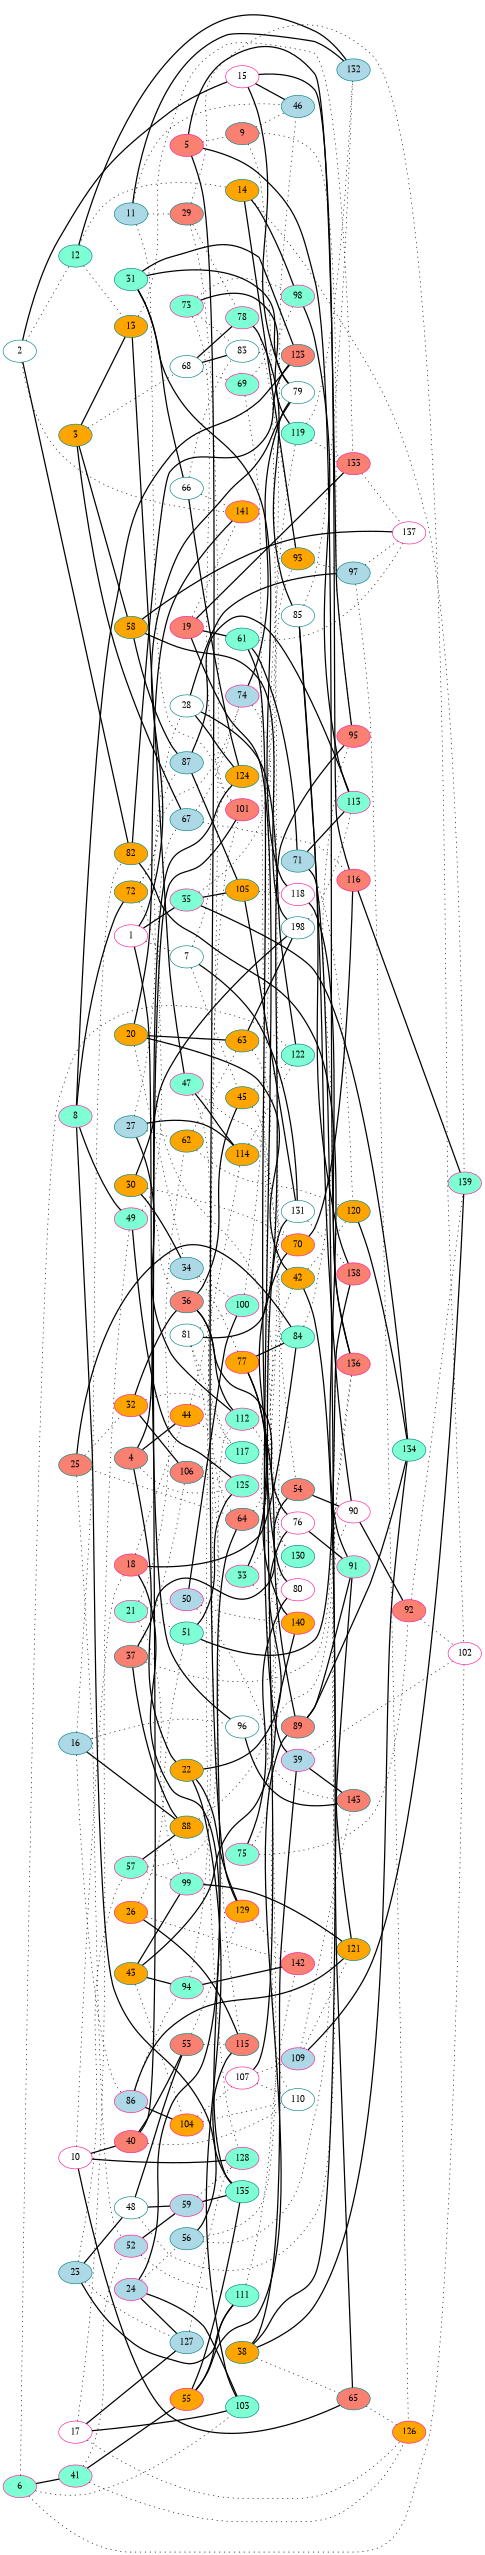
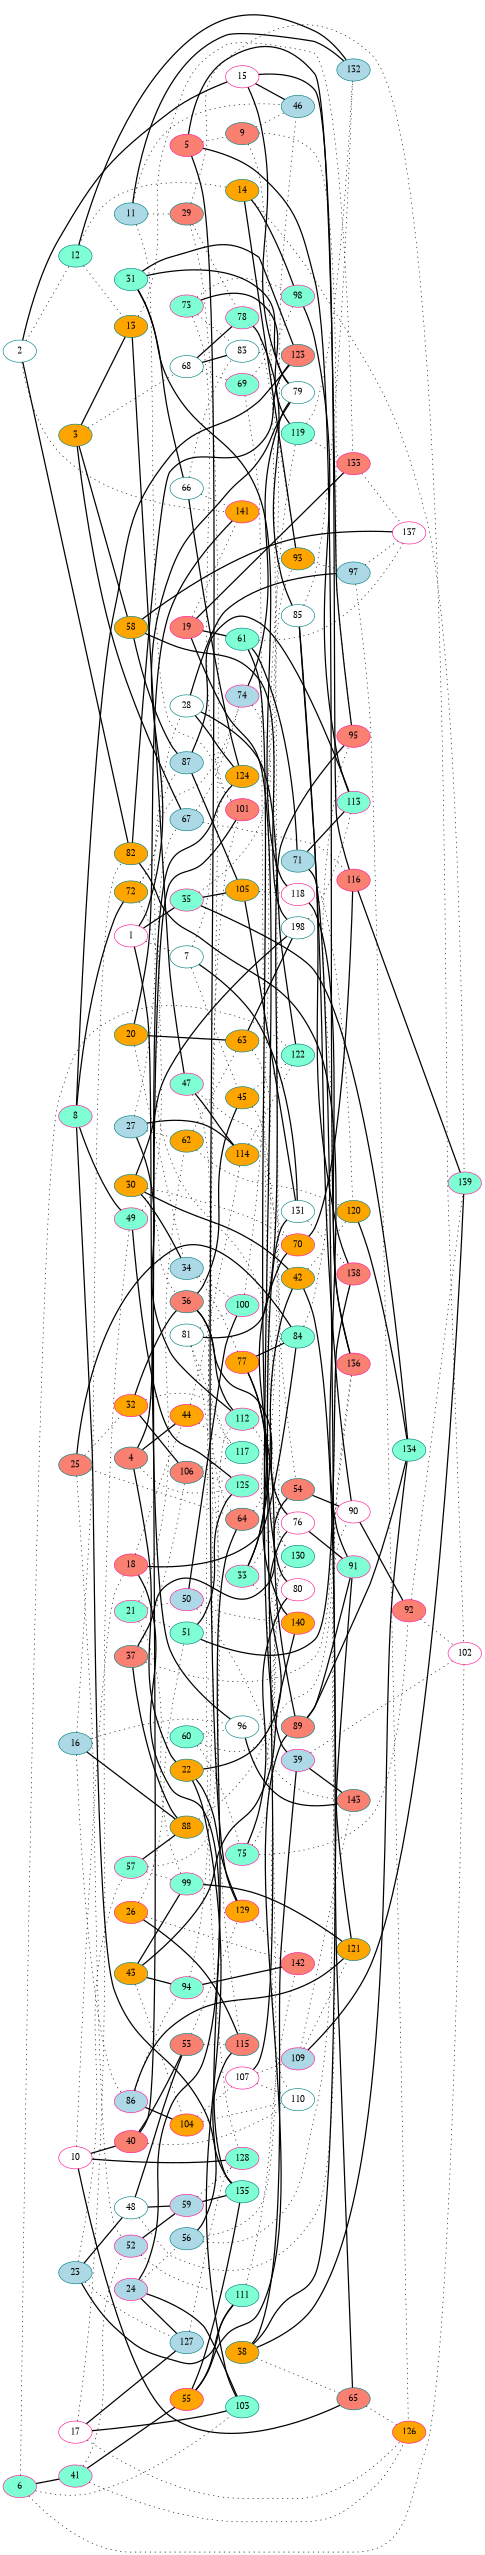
edge "20" -- "42": now "30" -- "42"
edge "42" -- "33": style dotted -> bold
node "60": added
